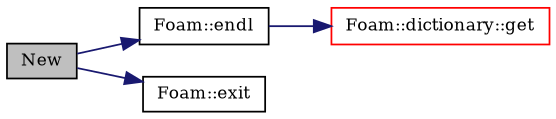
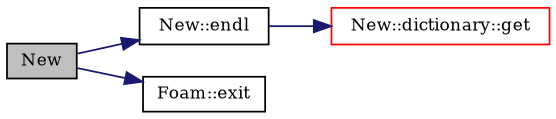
node "Foam::endl": label "Foam::endl" -> "New::endl"
node "Foam::dictionary::get": label "Foam::dictionary::get" -> "New::dictionary::get"
